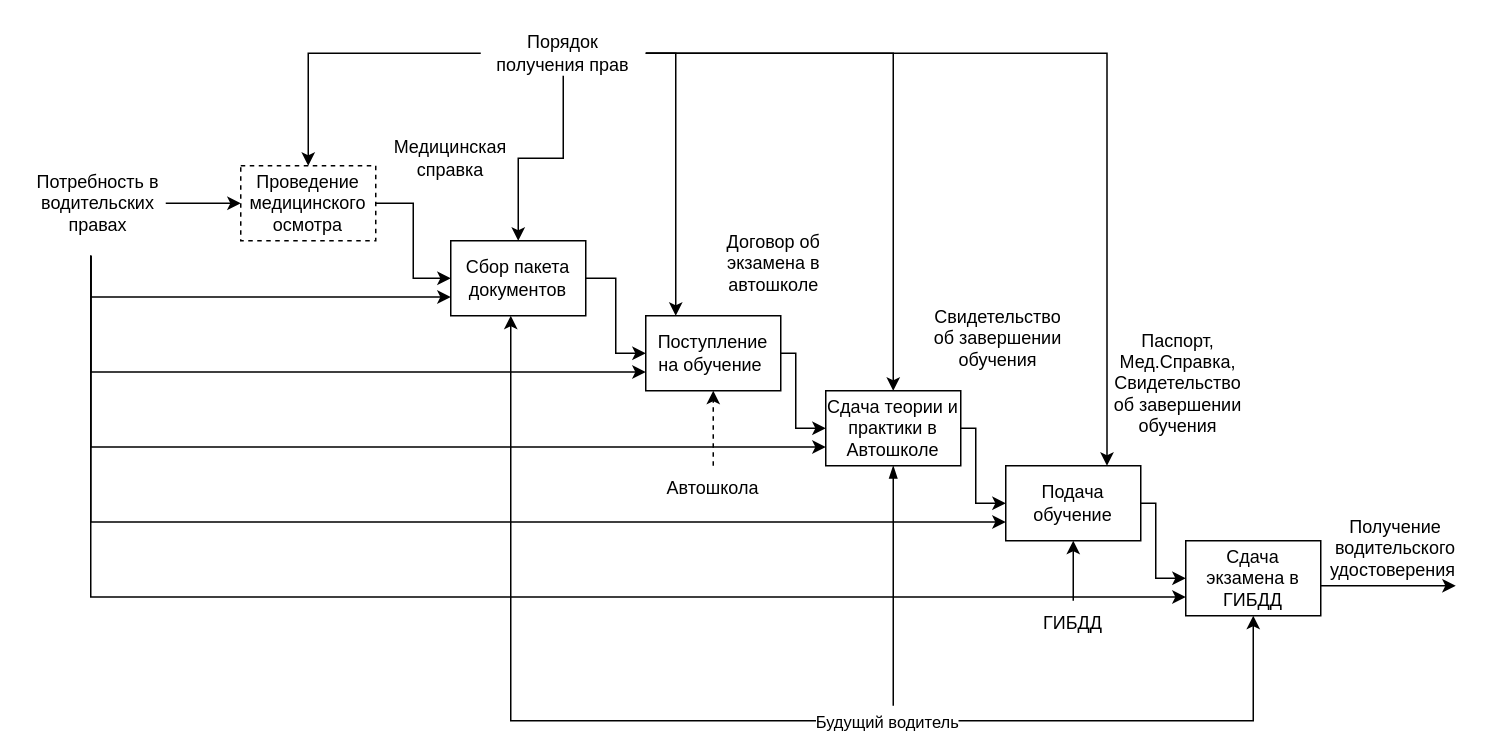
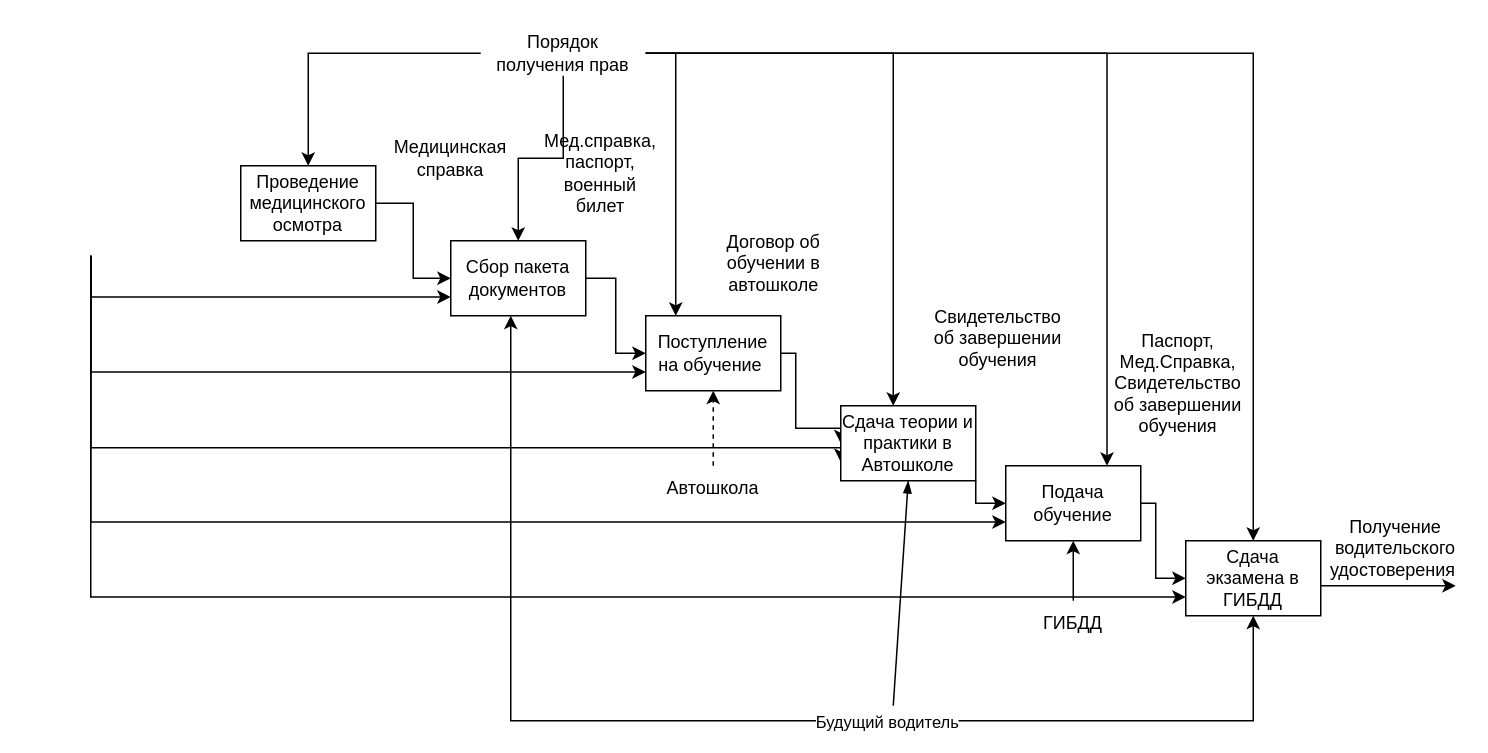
node "Мед.справка, паспорт, военный билет": added
node "Потребность в водительских правах": removed
edge "Потребность в водительских правах" -> "Проведение медицинского осмотра": removed
node "Проведение медицинского осмотра": style dashed -> solid
edge "Порядок получения прав" -> "Сдача экзамена в ГИБДД": added
node "Договор об экзамена в автошколе": label "Договор об экзамена в автошколе" -> "Договор об обучении в автошколе"
node "Сдача теории и практики в Автошколе": moved (893, 428) -> (908, 443)
